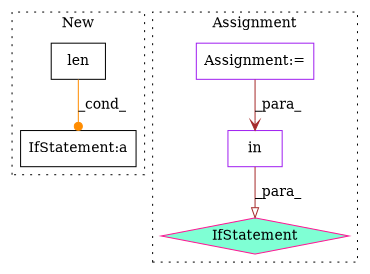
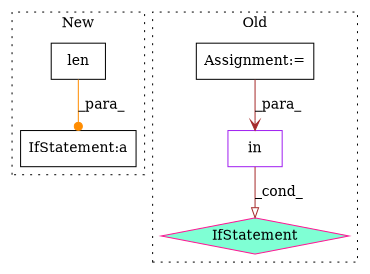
cluster "Assignment": label "Assignment" -> "Old"
node "Assignment:=": color purple -> black
edge "len" -> "IfStatement:a": label "_cond_" -> "_para_"
edge "in" -> "IfStatement": label "_para_" -> "_cond_"
